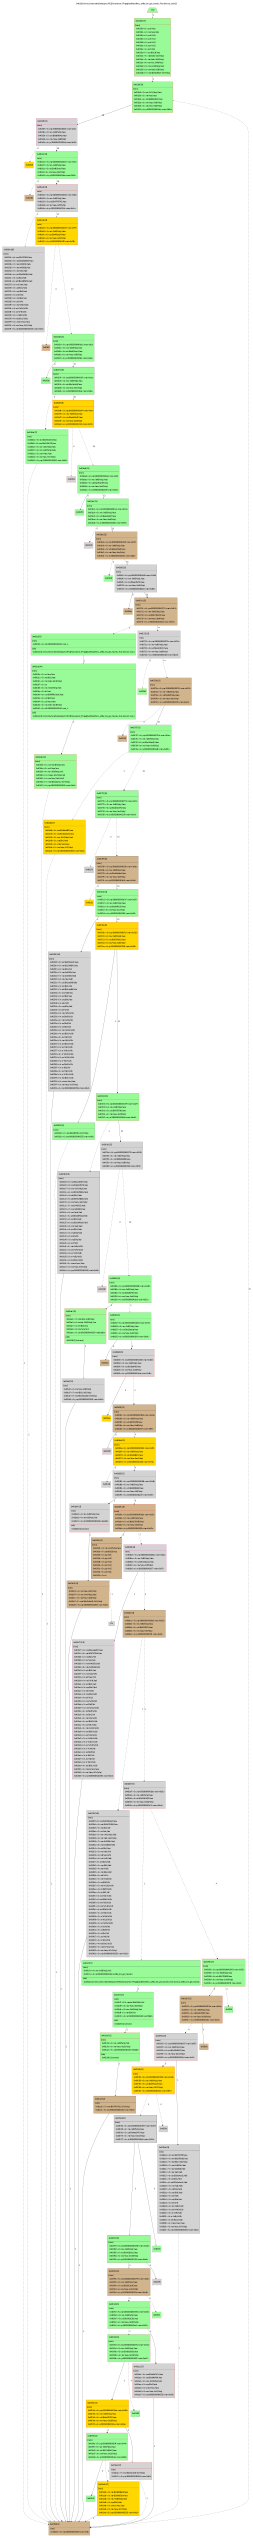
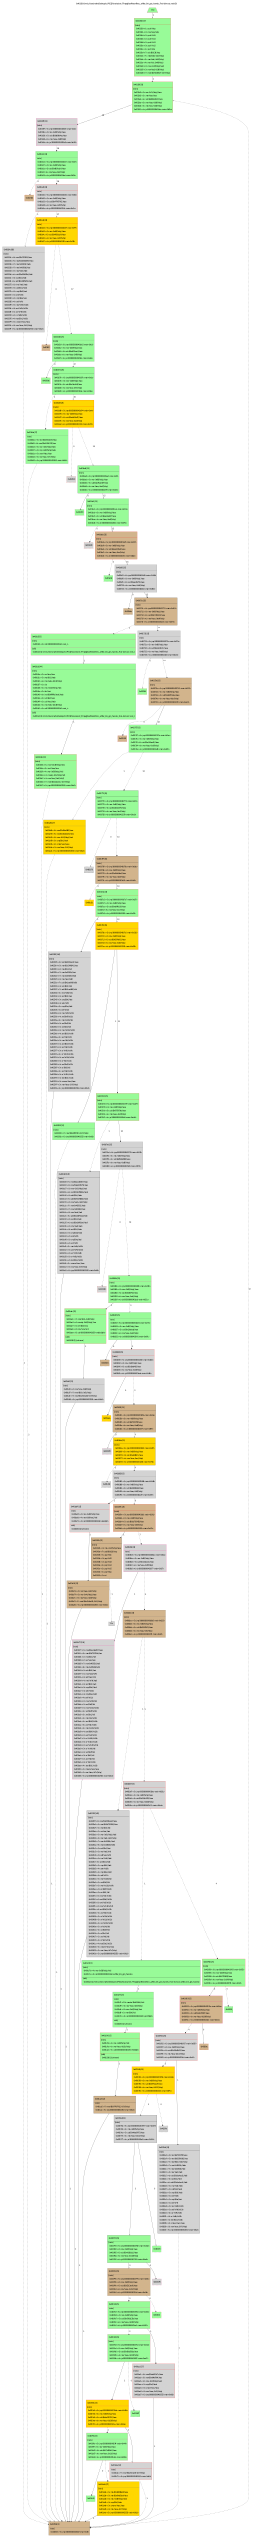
node "0x4021e8": removed
